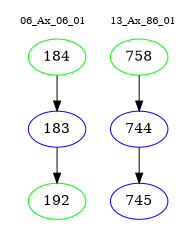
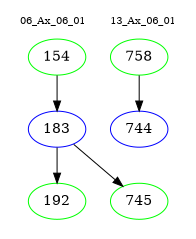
cluster "13_Ax_86_01": label "13_Ax_86_01" -> "13_Ax_06_01"
node "184": label "184" -> "154"
edge "744" -> "745": now "183" -> "745"
node "745": color blue -> green
